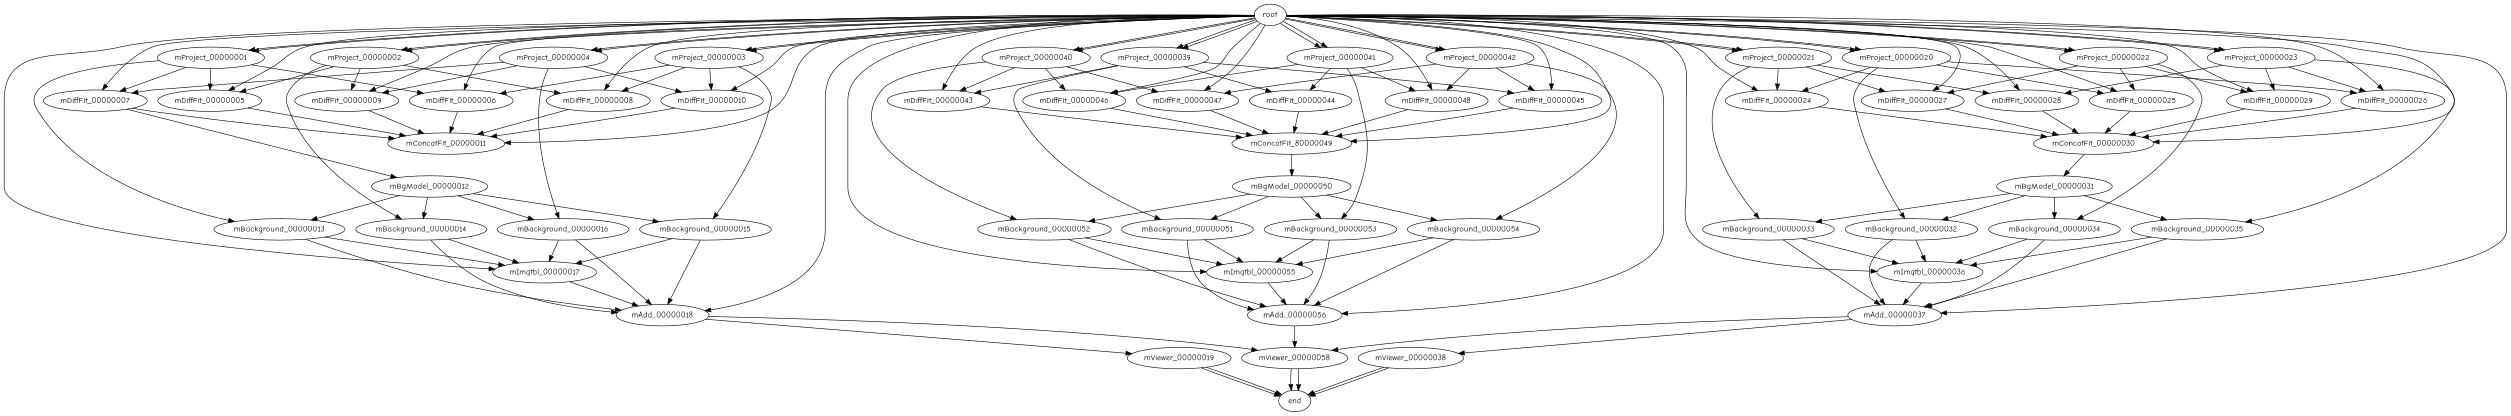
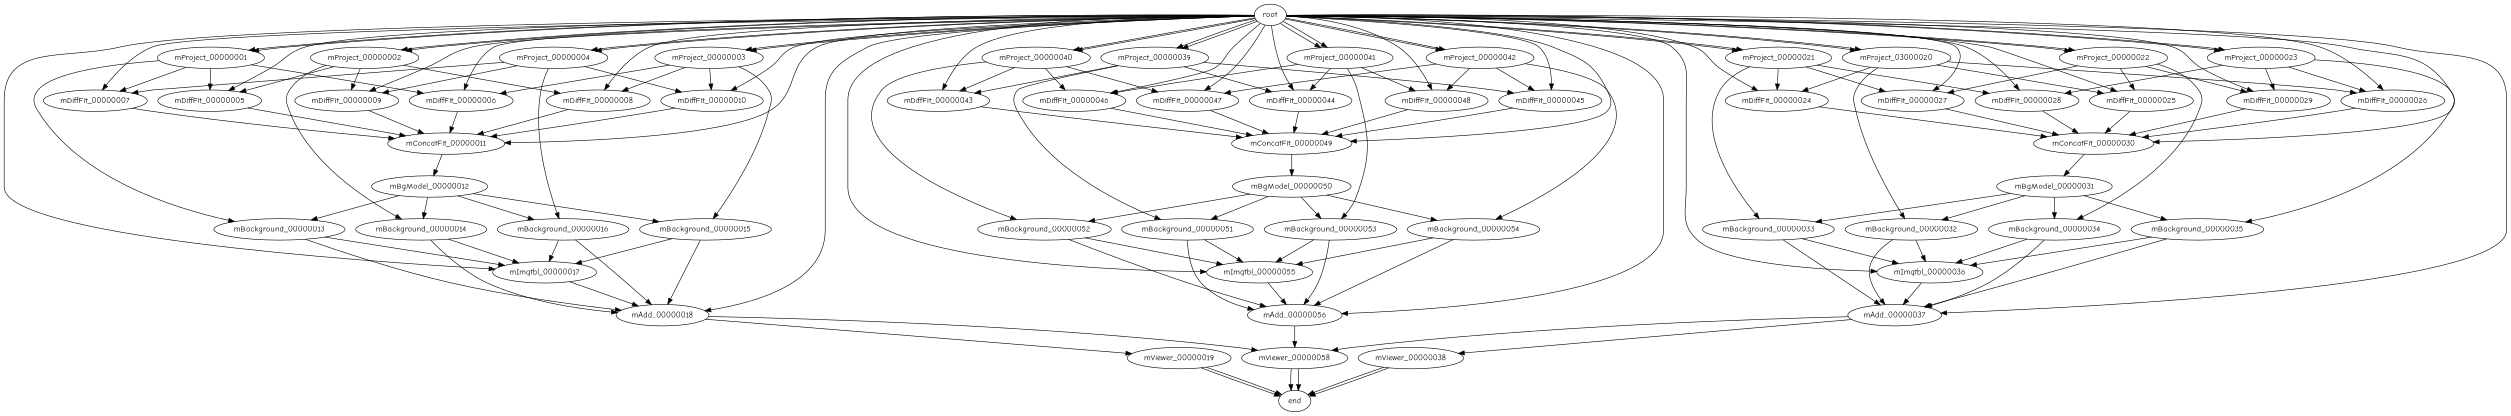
edge "root" -> "mDiffFit_00000044": added
node "mProject_00000020": label "mProject_00000020" -> "mProject_03000020"
edge "mDiffFit_00000007" -> "mBgModel_00000012": now "mConcatFit_00000011" -> "mBgModel_00000012"
node "mConcatFit_80000049": label "mConcatFit_80000049" -> "mConcatFit_00000049"
